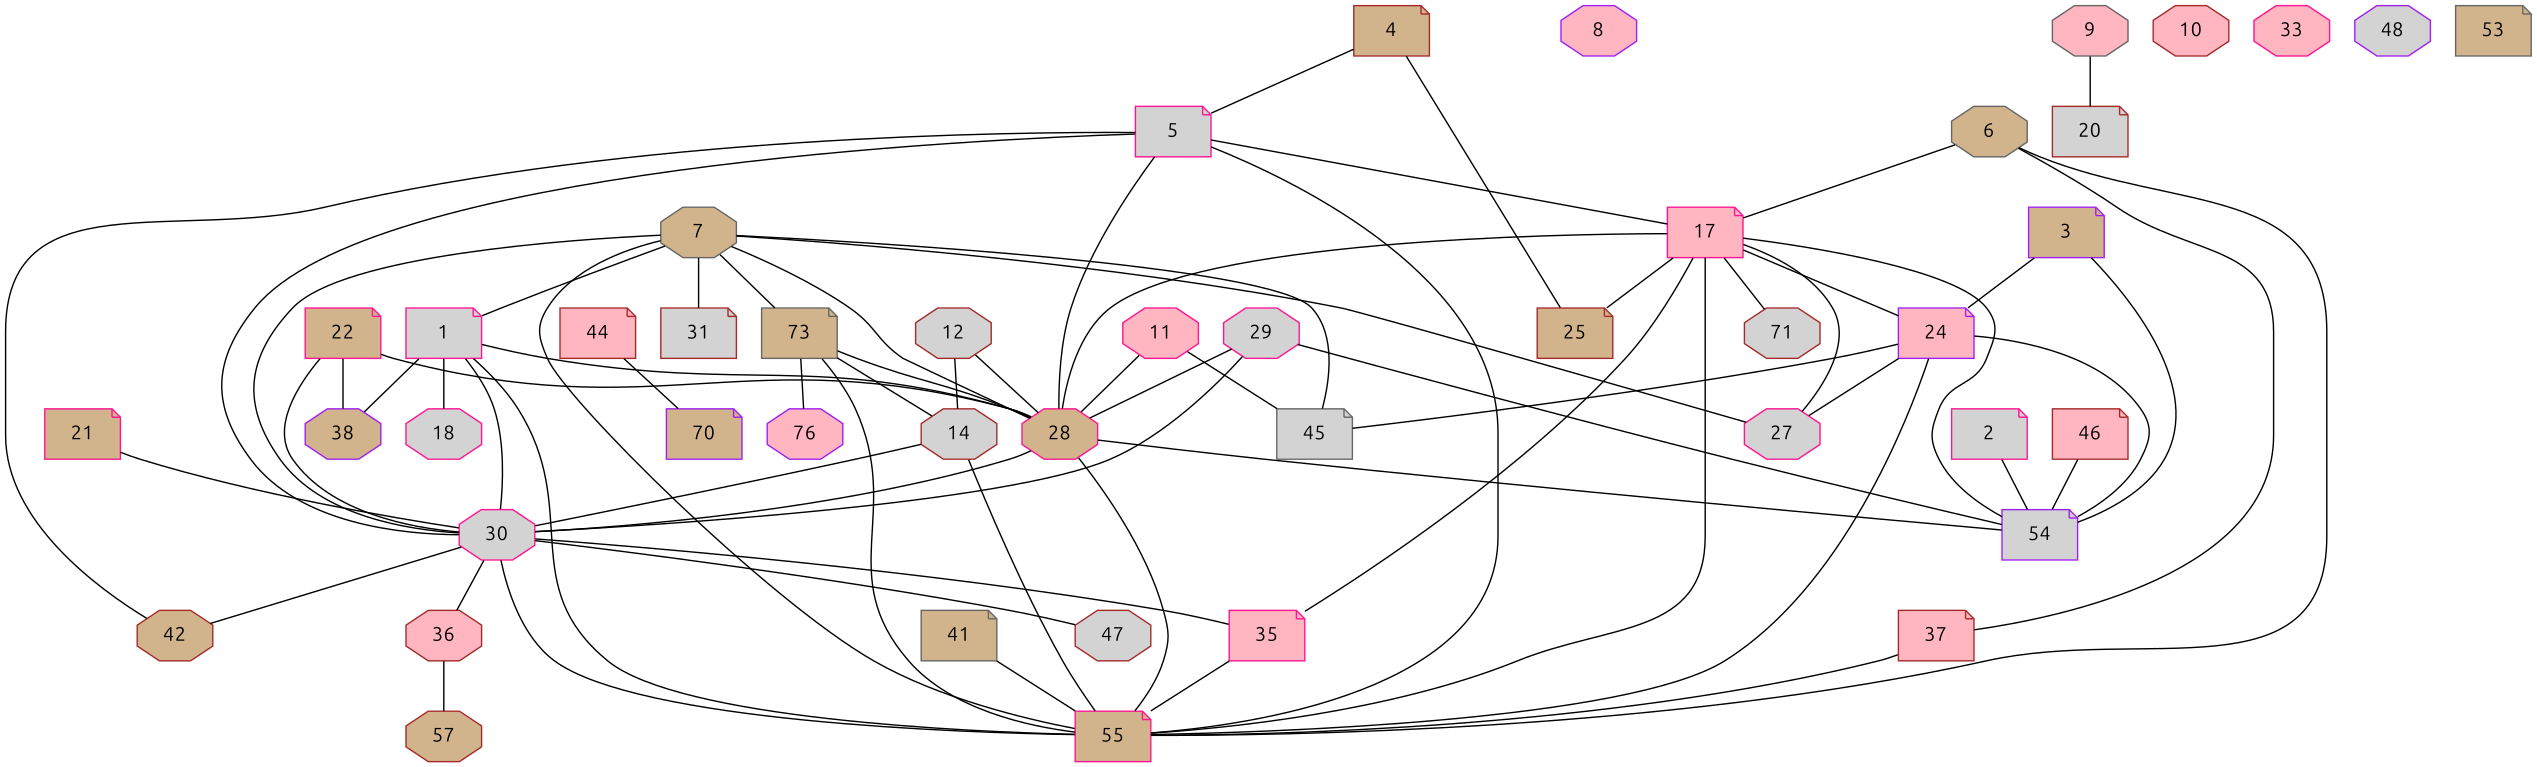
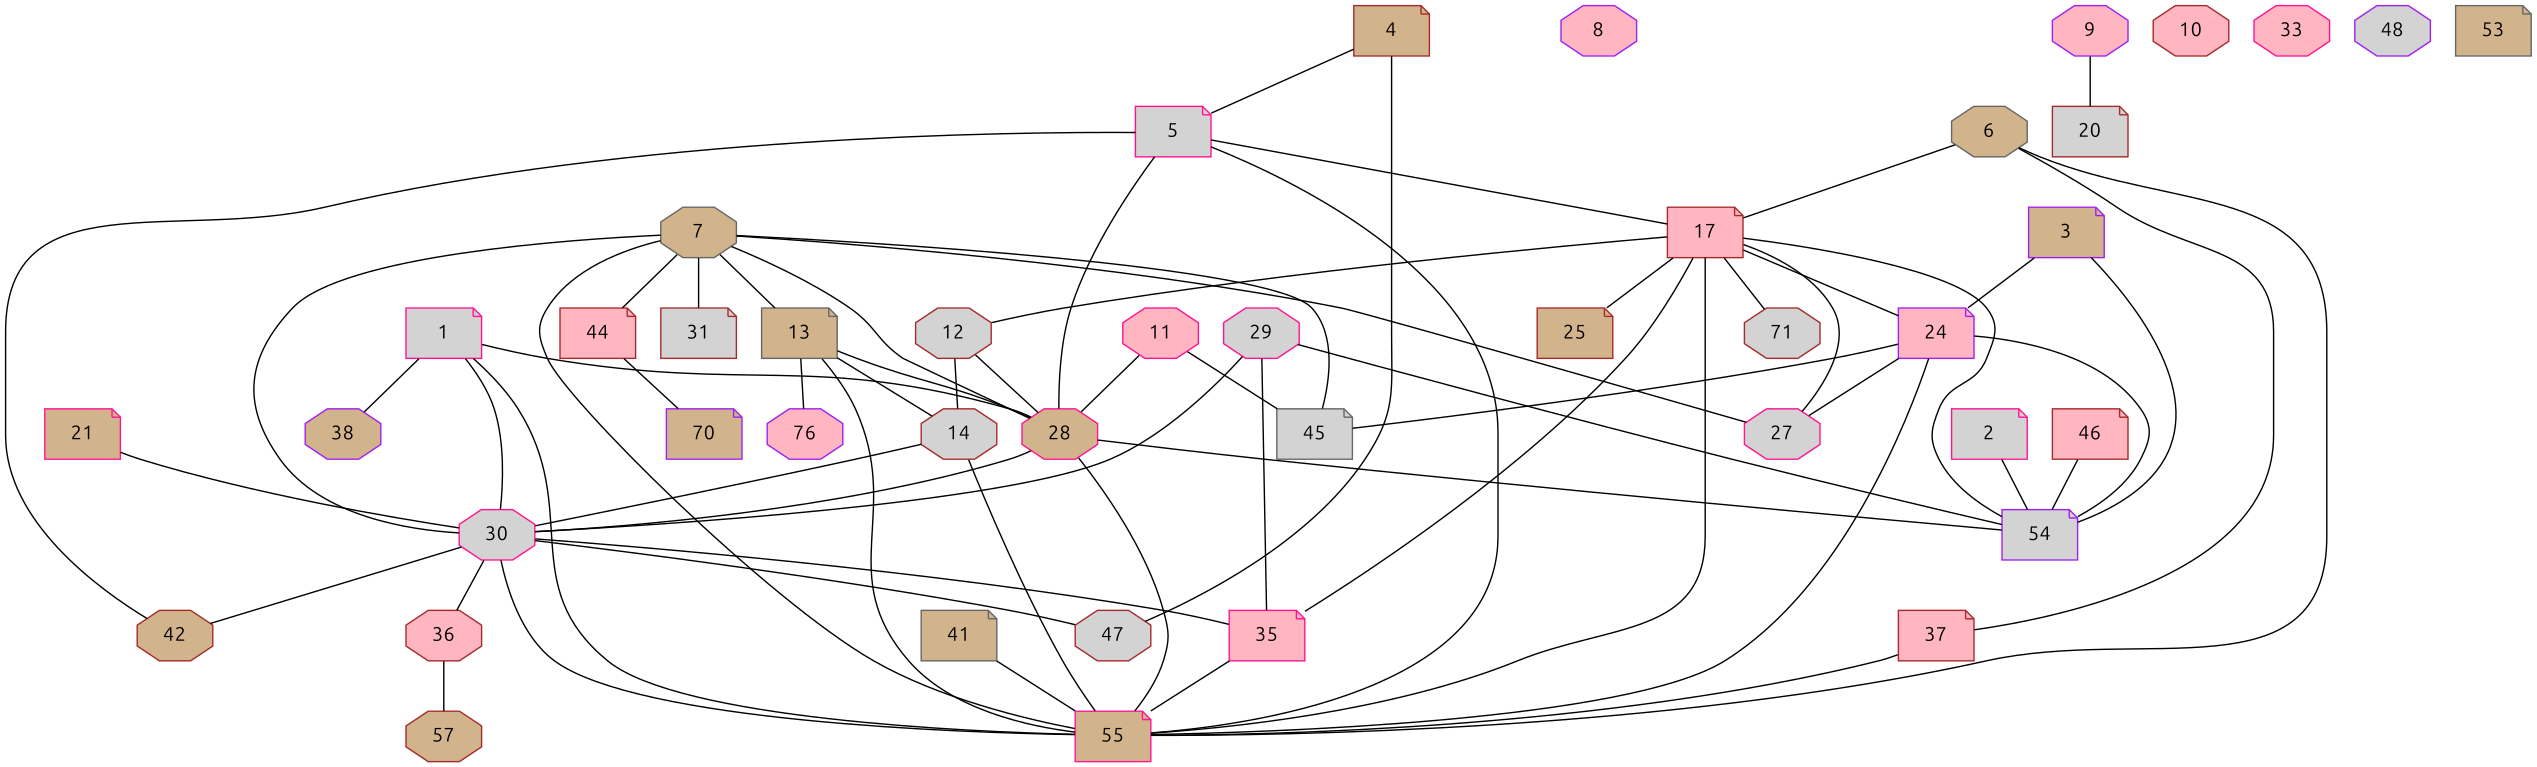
node "9": color gray40 -> purple
edge "4" -- "25": now "4" -- "47"
edge "5" -- "30": removed
node "17": color deeppink -> brown
edge "17" -- "28": now "17" -- "12"
edge "7" -- "1": now "7" -- "44"
node "22": removed
node "73": label "73" -> "13"
edge "29" -- "28": now "29" -- "35"
node "18": removed
